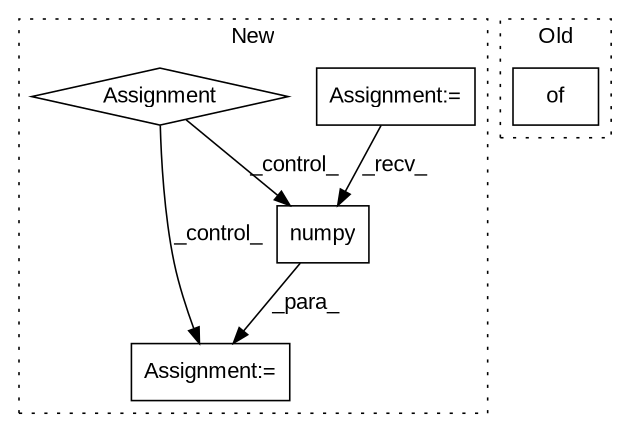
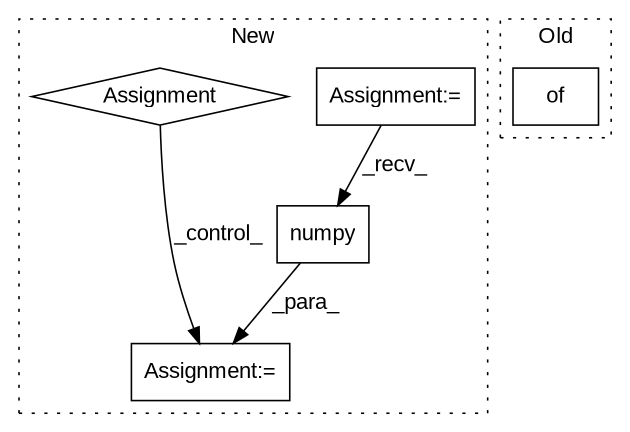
edge "Assignment" -> "numpy": removed, label "_control_"
